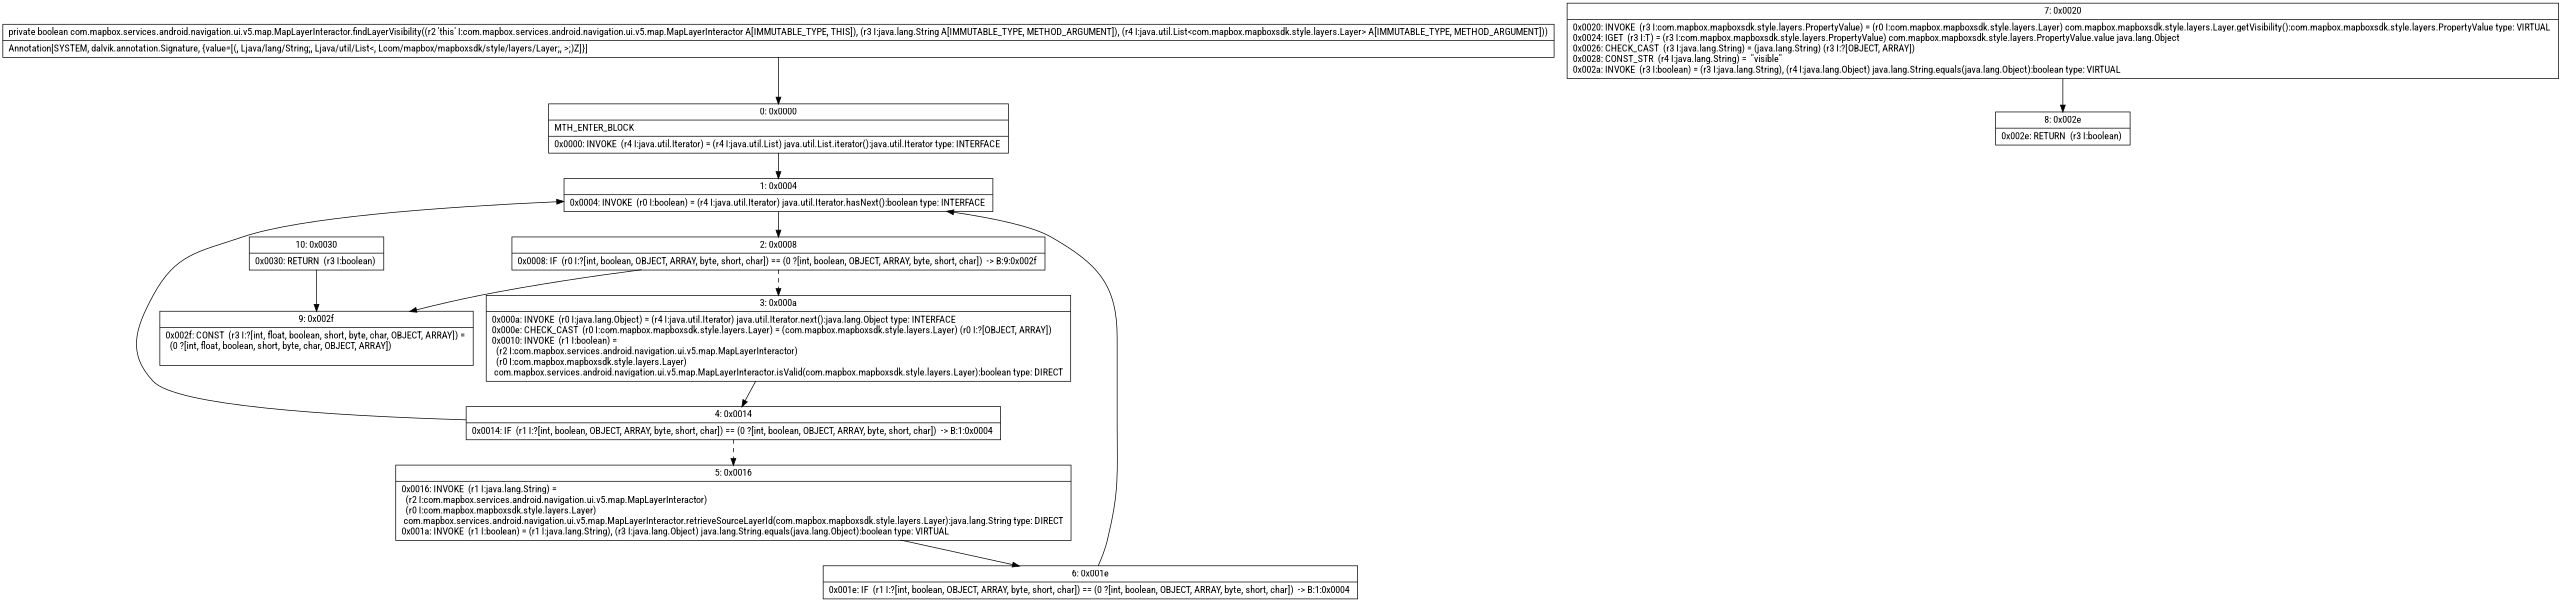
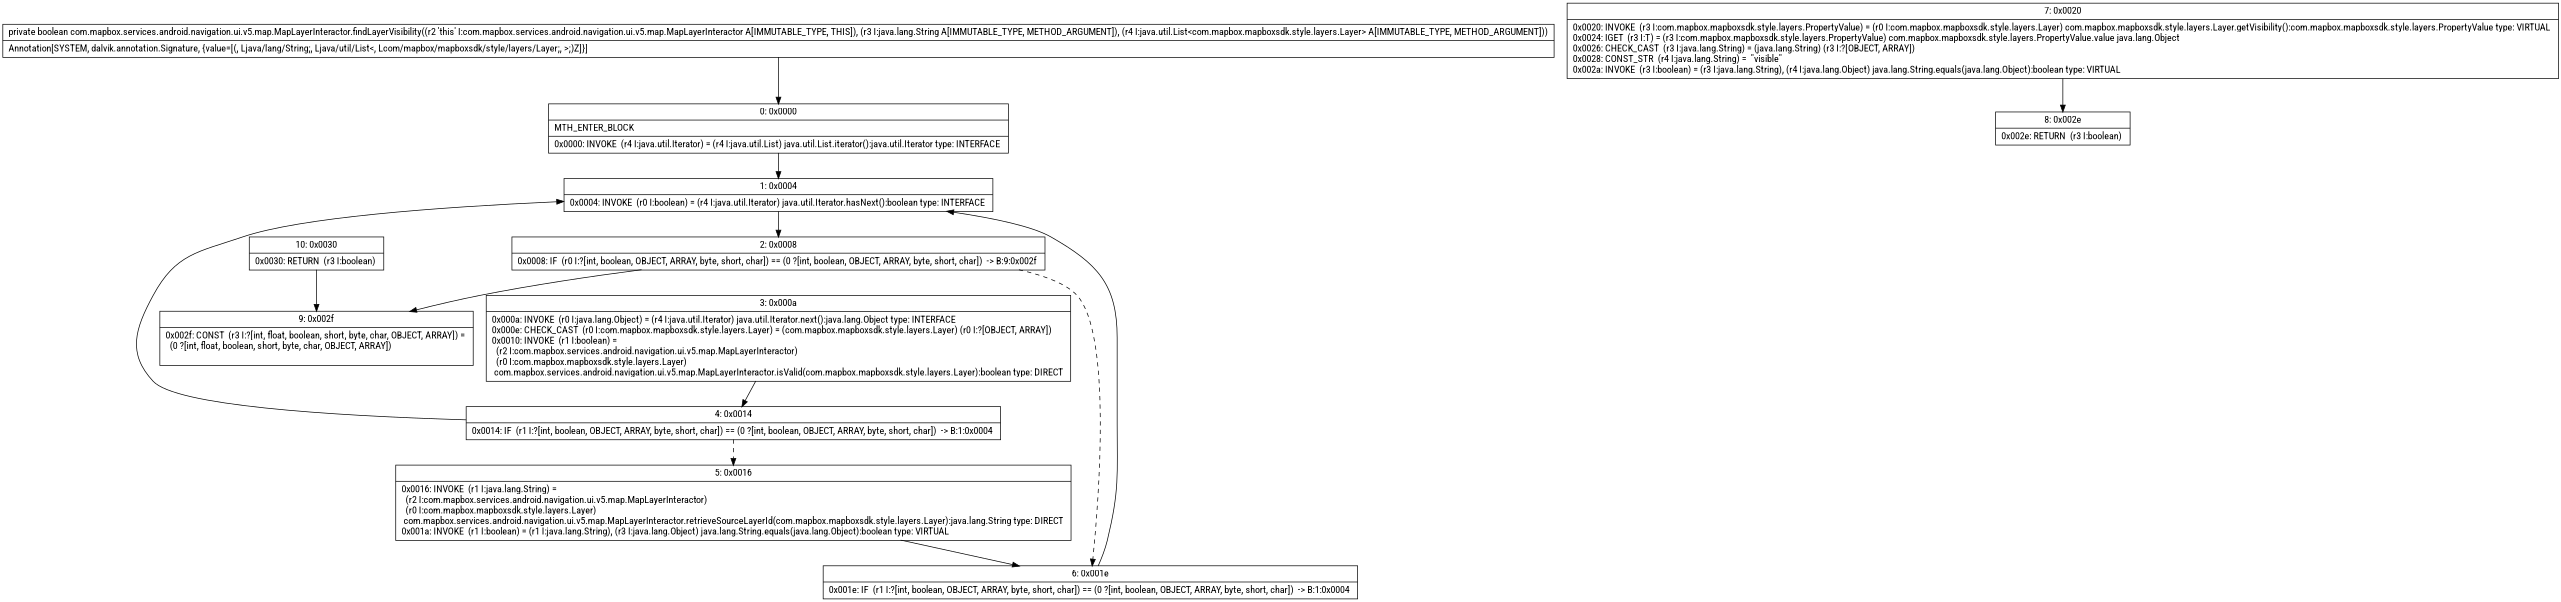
edge "2: 0x0008" -> "3: 0x000a": now "2: 0x0008" -> "6: 0x001e"
